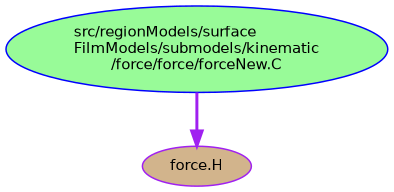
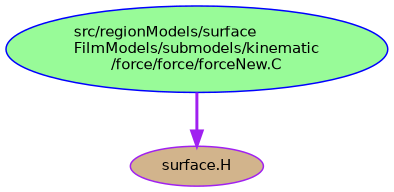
node "force.H": label "force.H" -> "surface.H"
